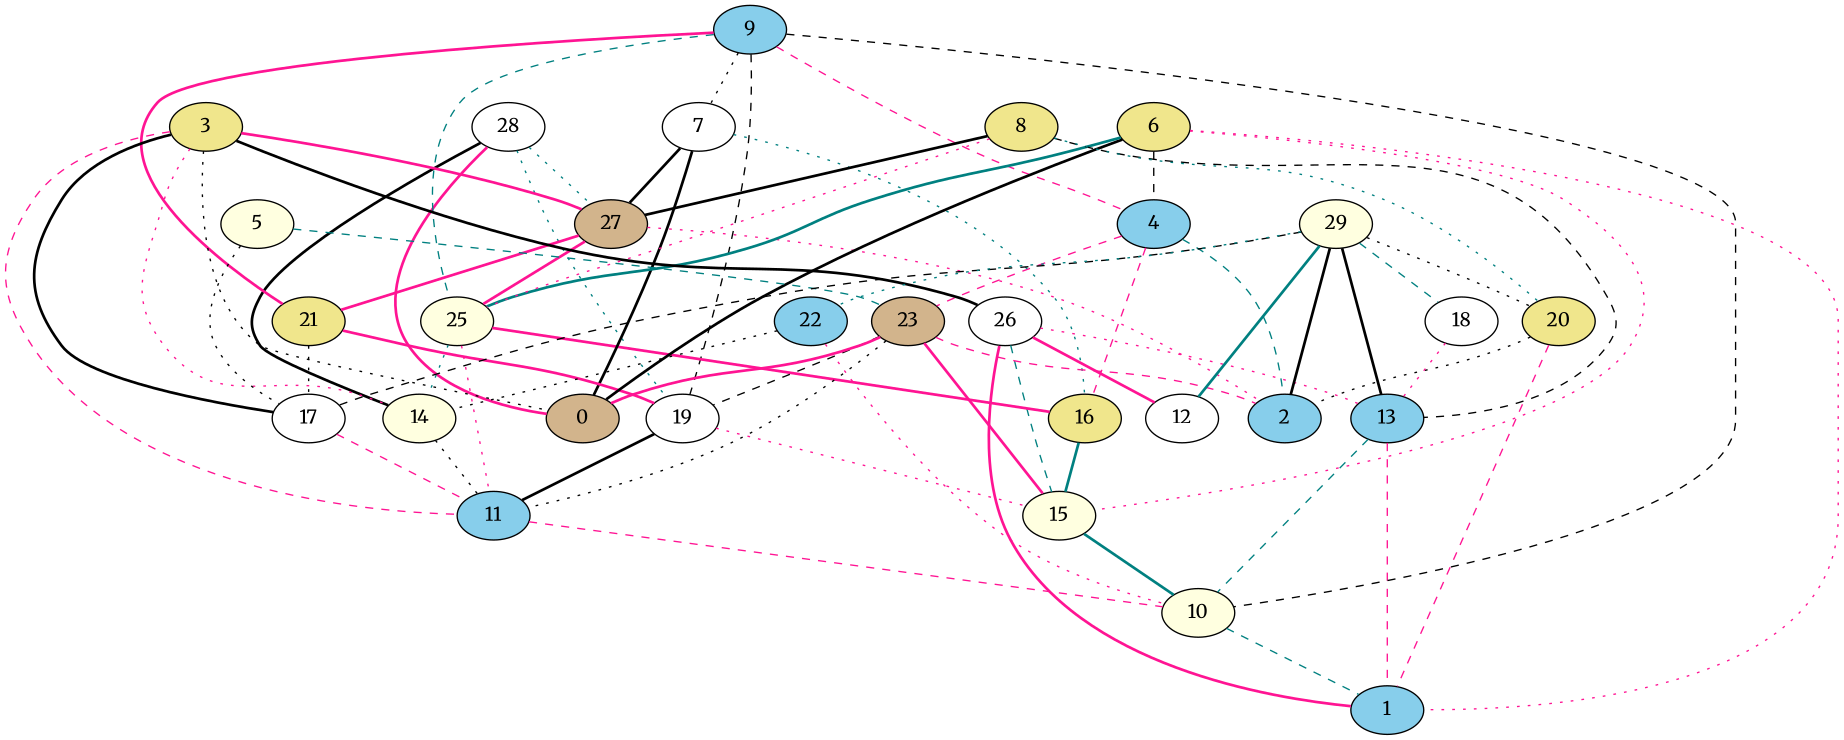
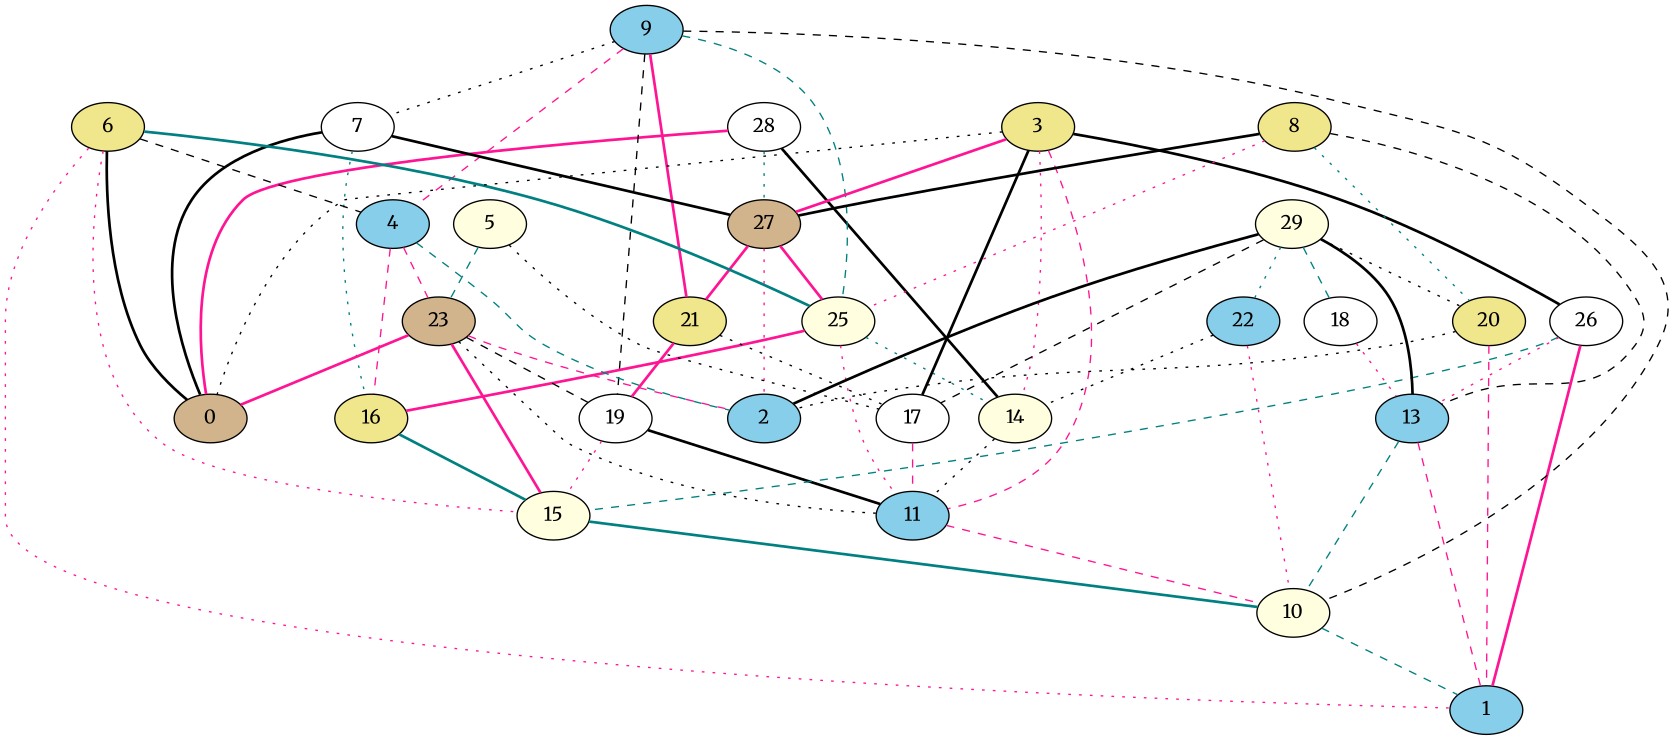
edge "28" -- "19": removed
node "12": removed
